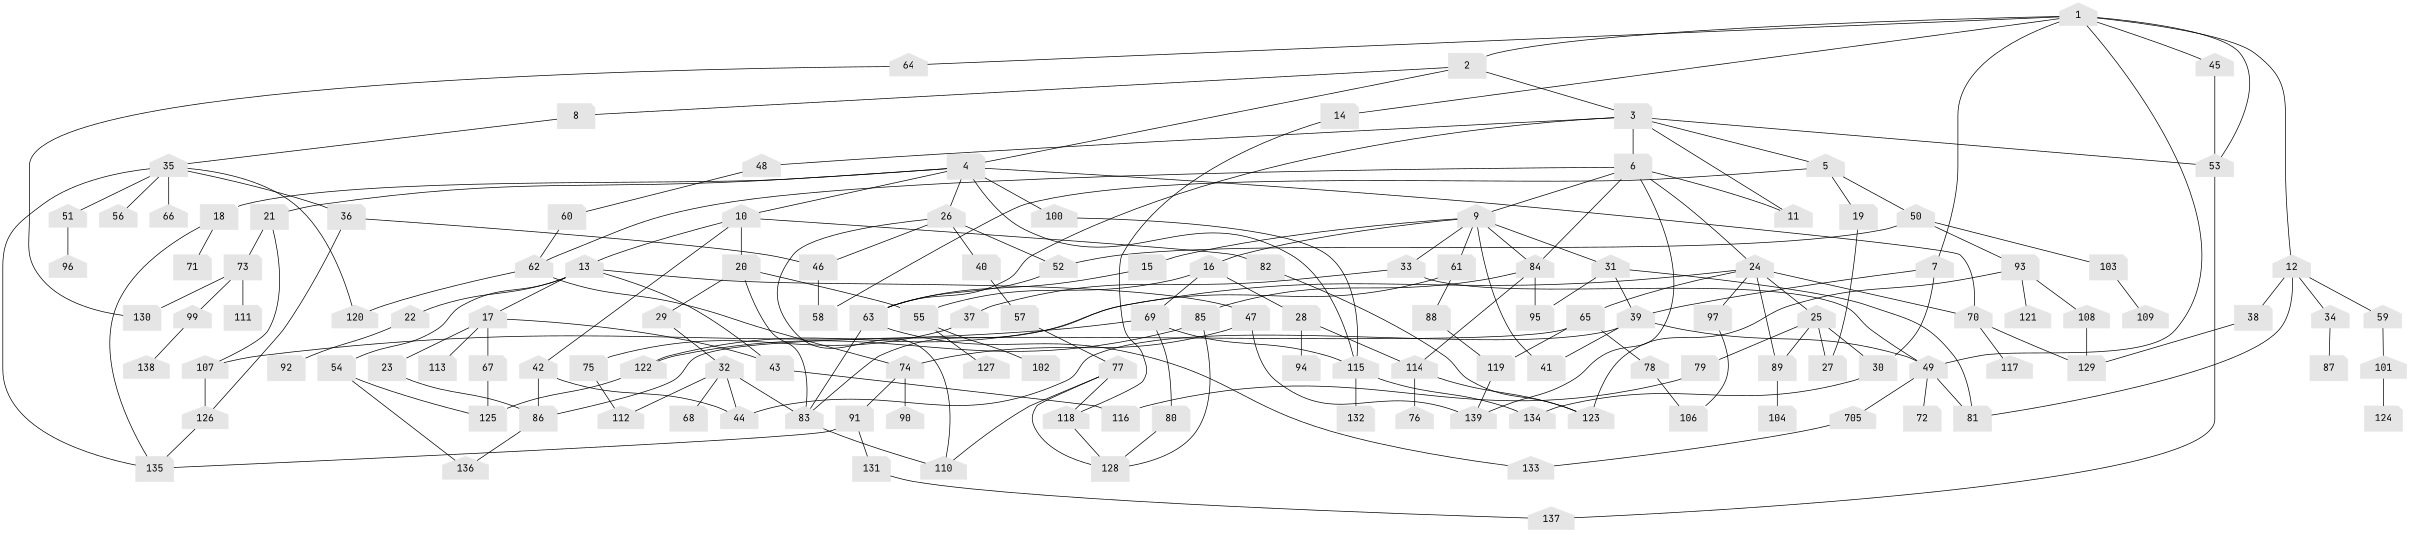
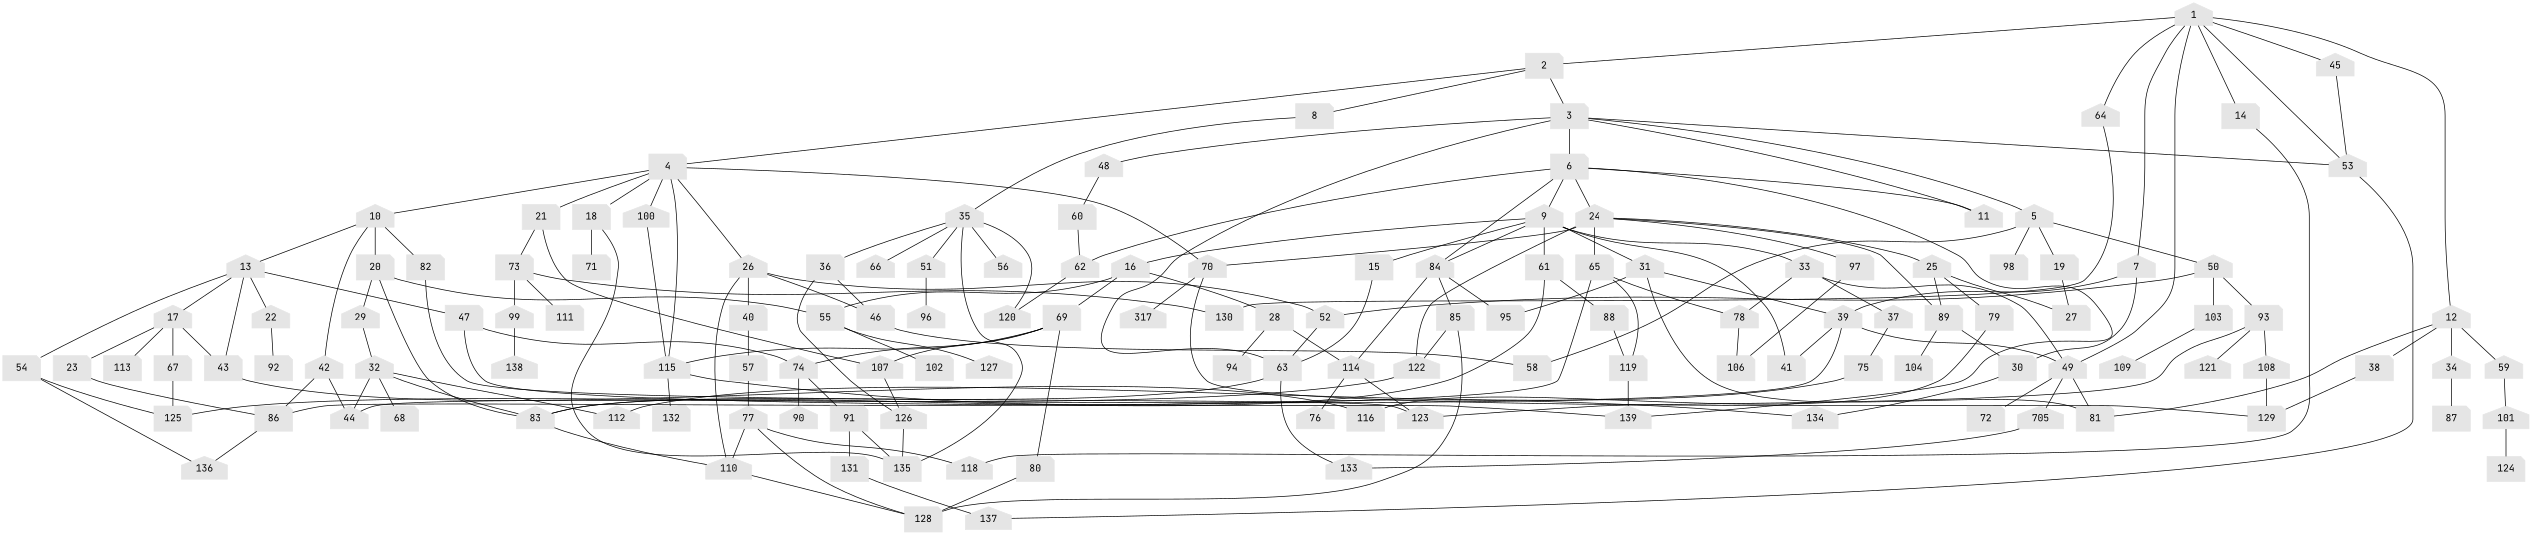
node "98": added
edge "33" -- "78": added
edge "62" -- "74": now "69" -- "74"
edge "25" -- "30": now "89" -- "30"
node "117": label "117" -> "317"
edge "118" -- "128": now "110" -- "128"
